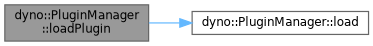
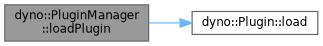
node "dyno::PluginManager::load": label "dyno::PluginManager::load" -> "dyno::Plugin::load"
